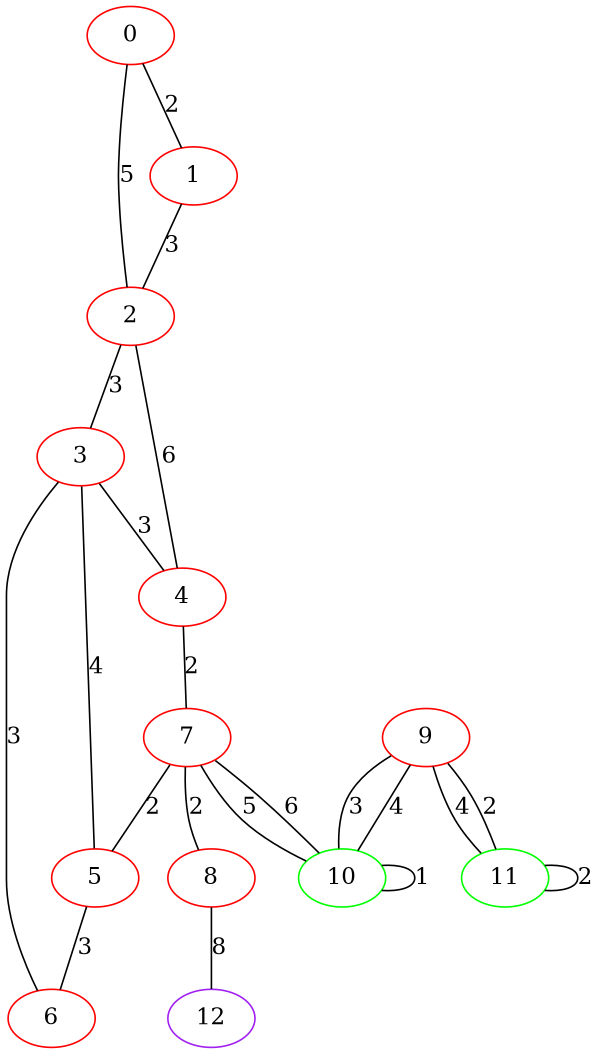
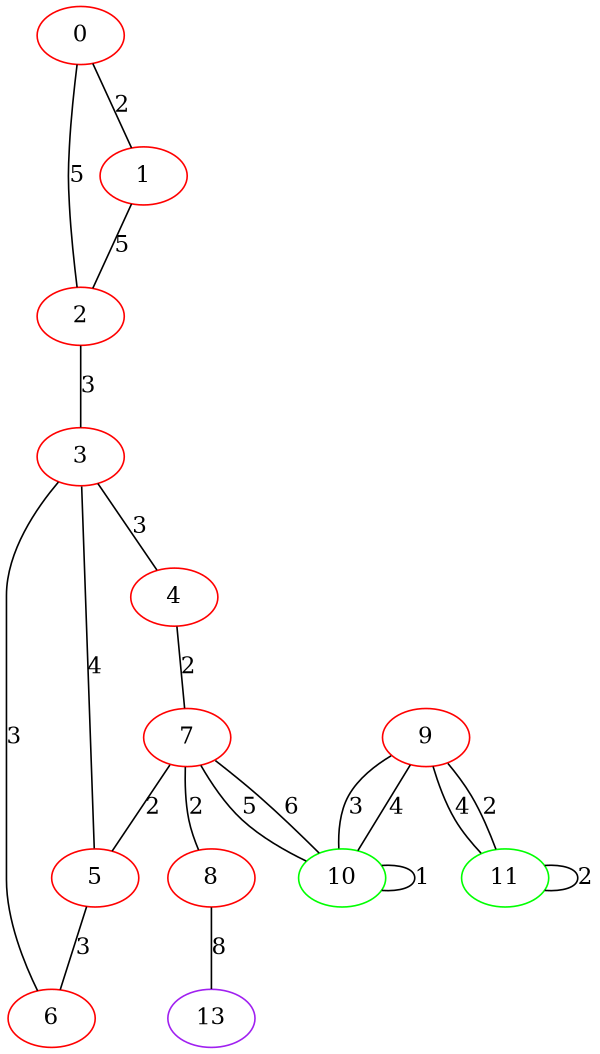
edge "1" -- "2": label "3" -> "5"
edge "2" -- "4": removed, label "6"
node "12": label "12" -> "13"
